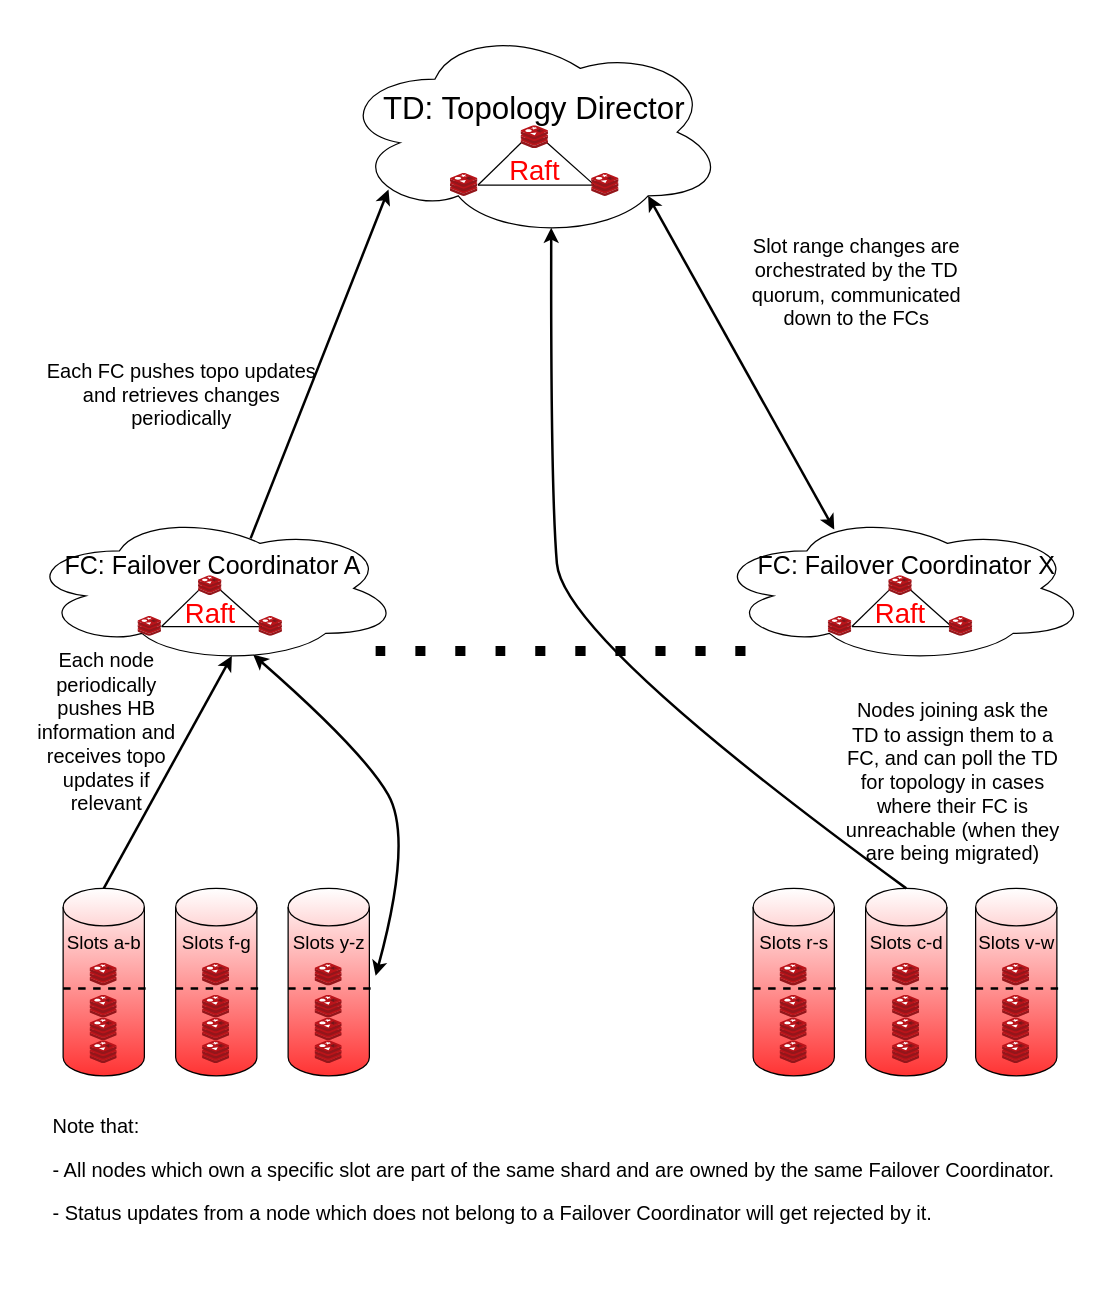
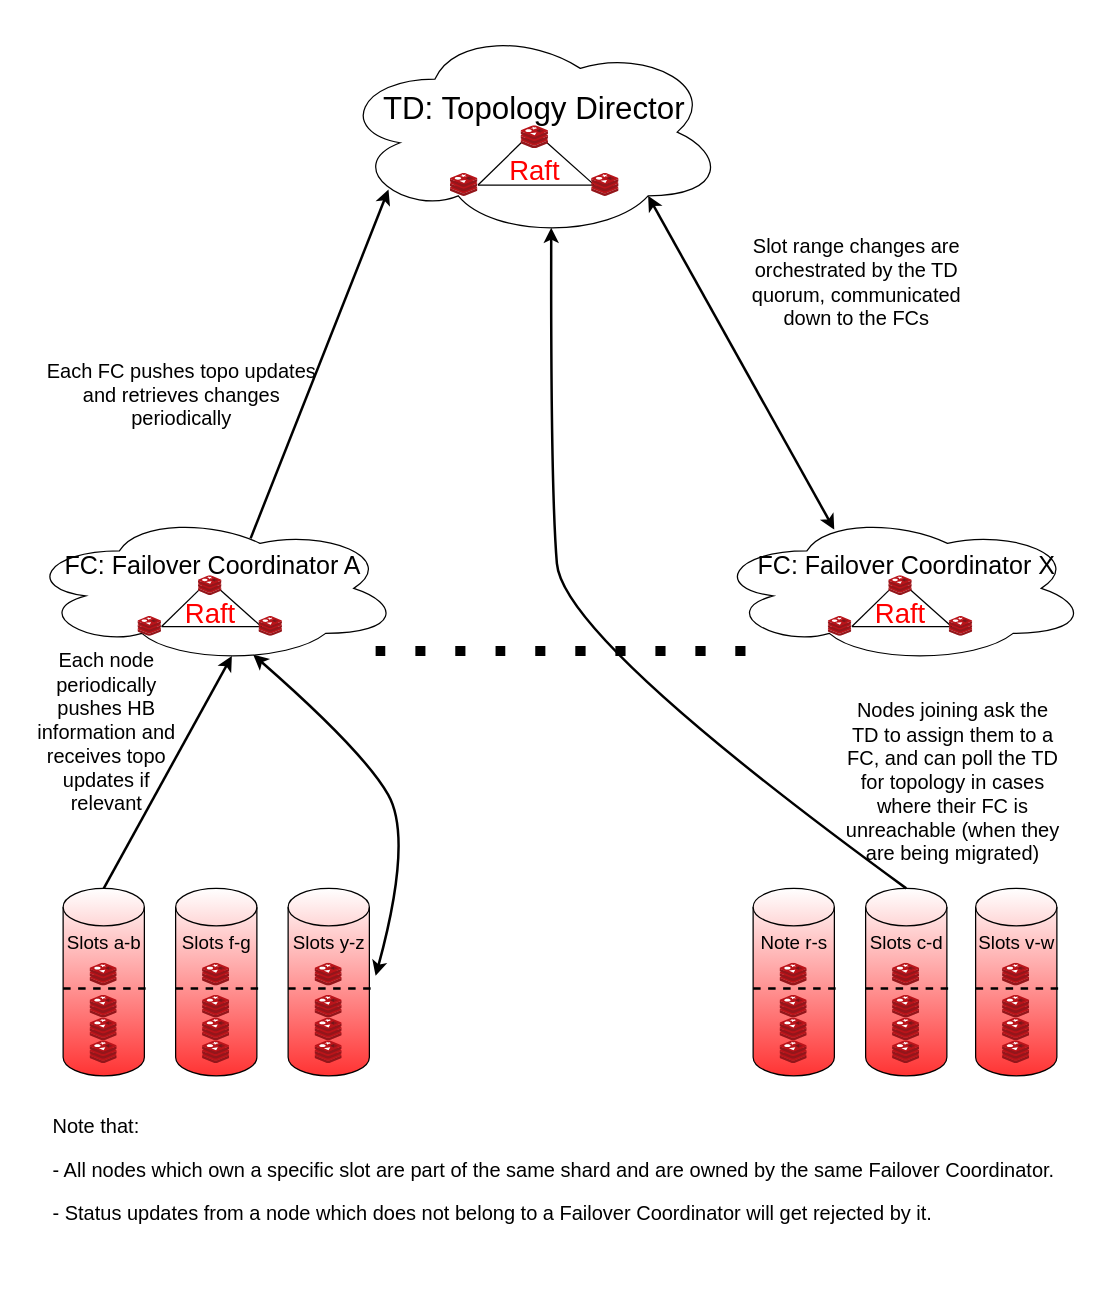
node "Slots r-s": label "Slots r-s" -> "Note r-s"
